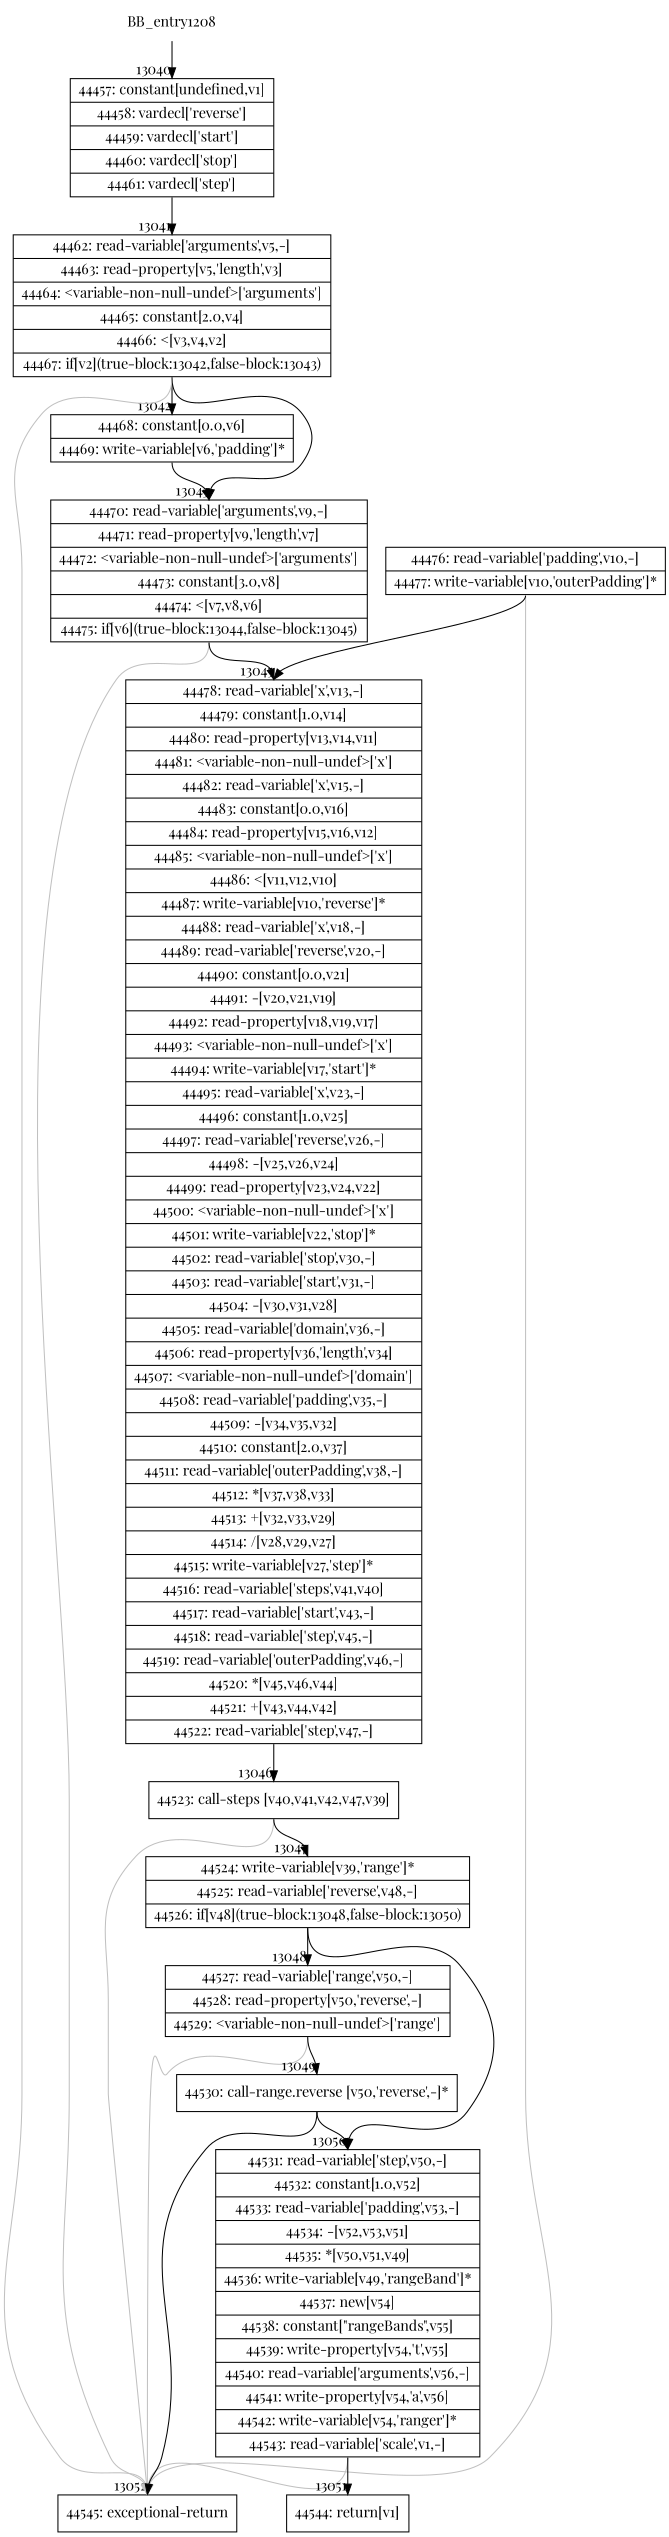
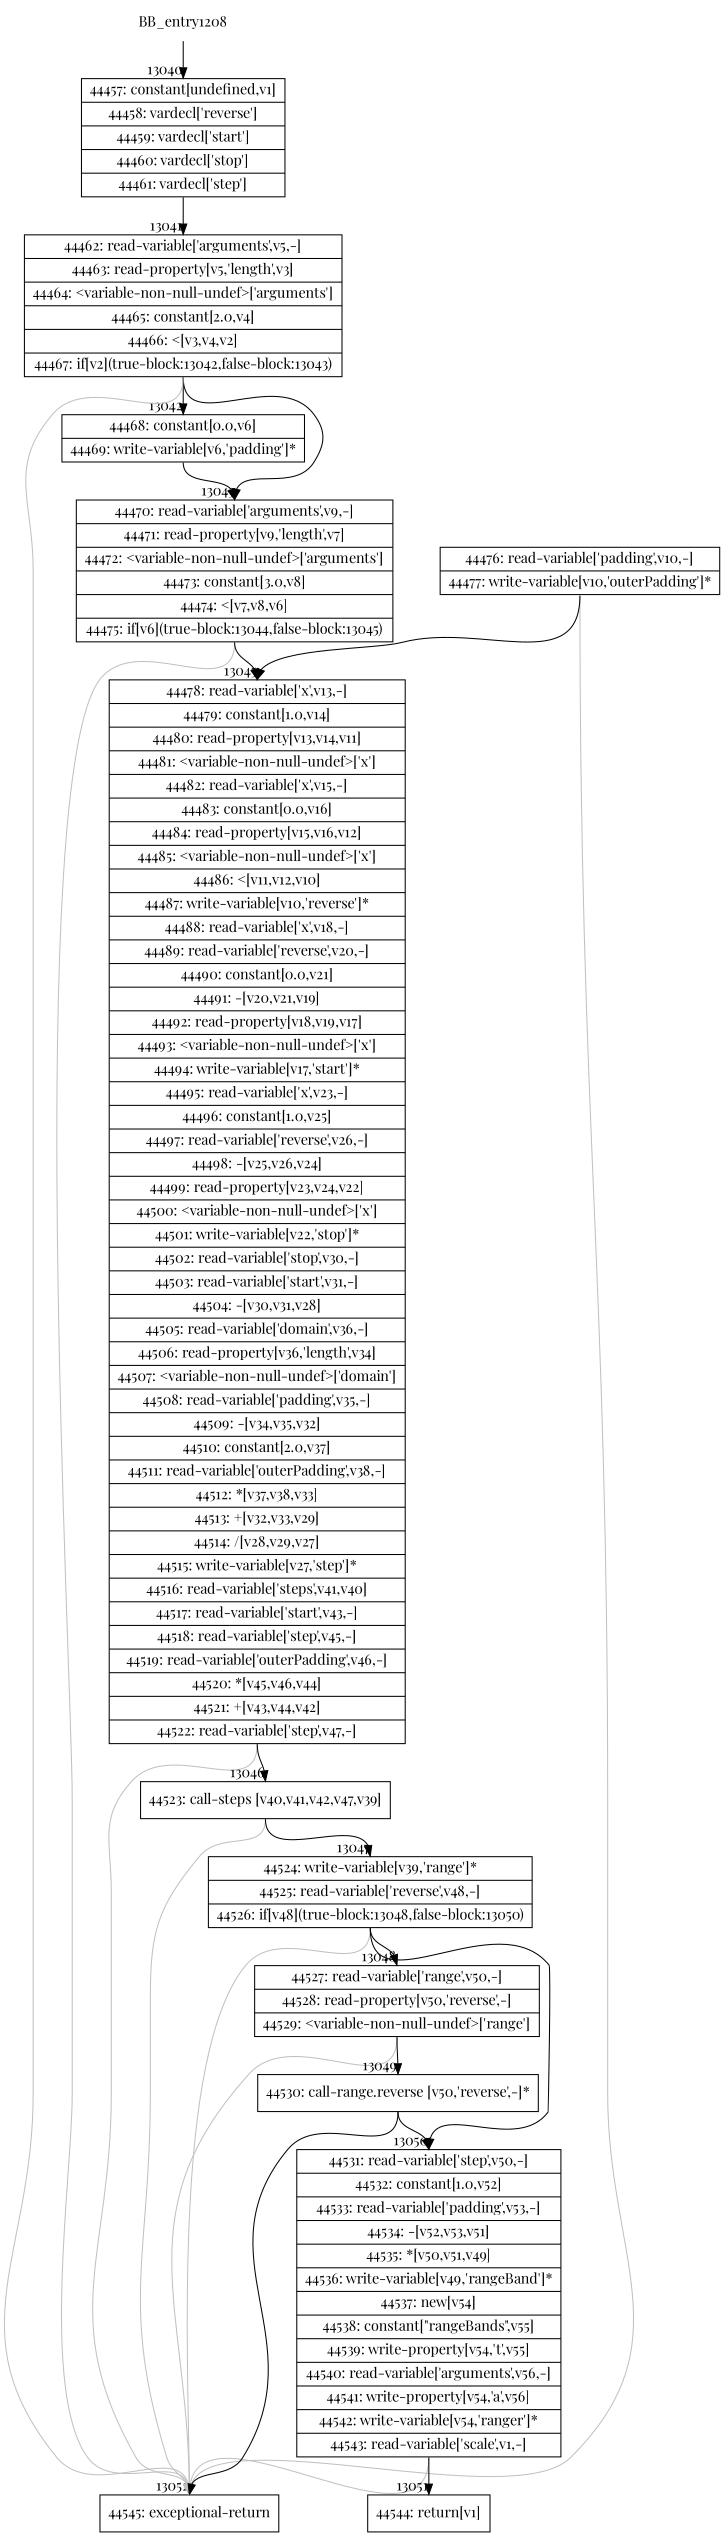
edge "44478: read-variable['x',v13,-]" -> "44545: exceptional-return": added
edge "44524: write-variable[v39,'range']*" -> "44545: exceptional-return": added
